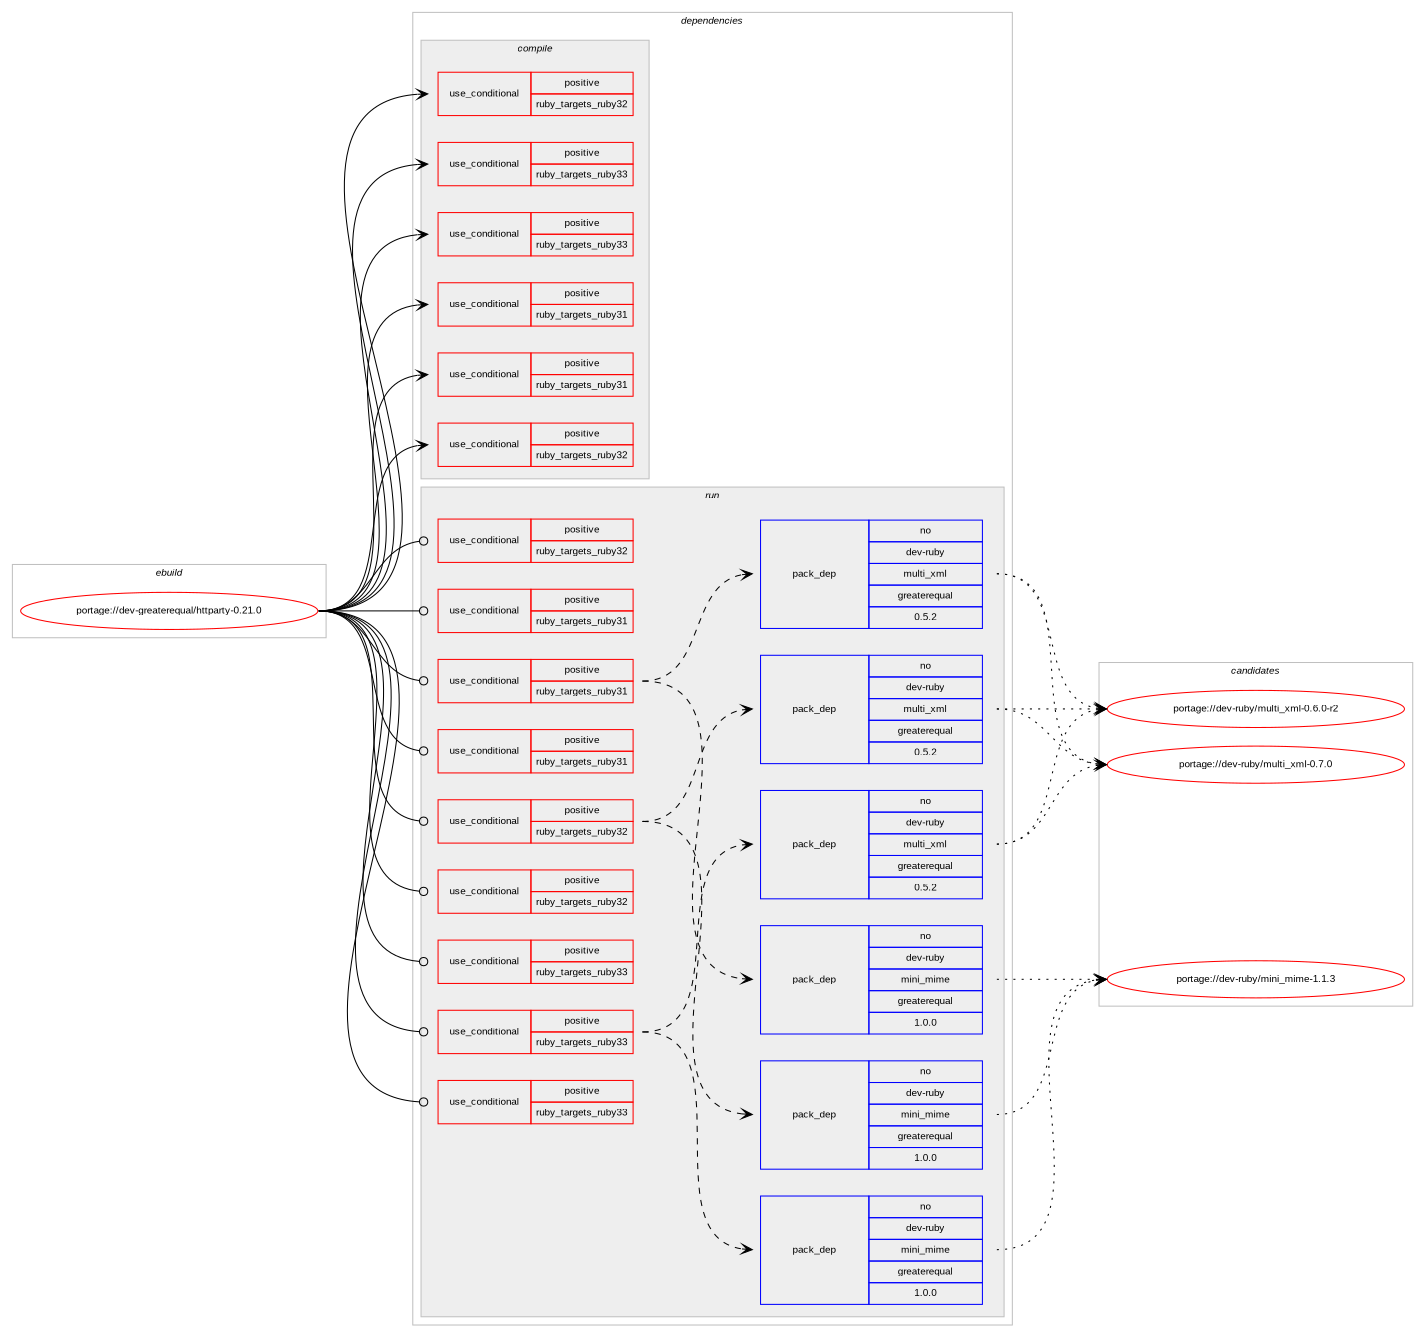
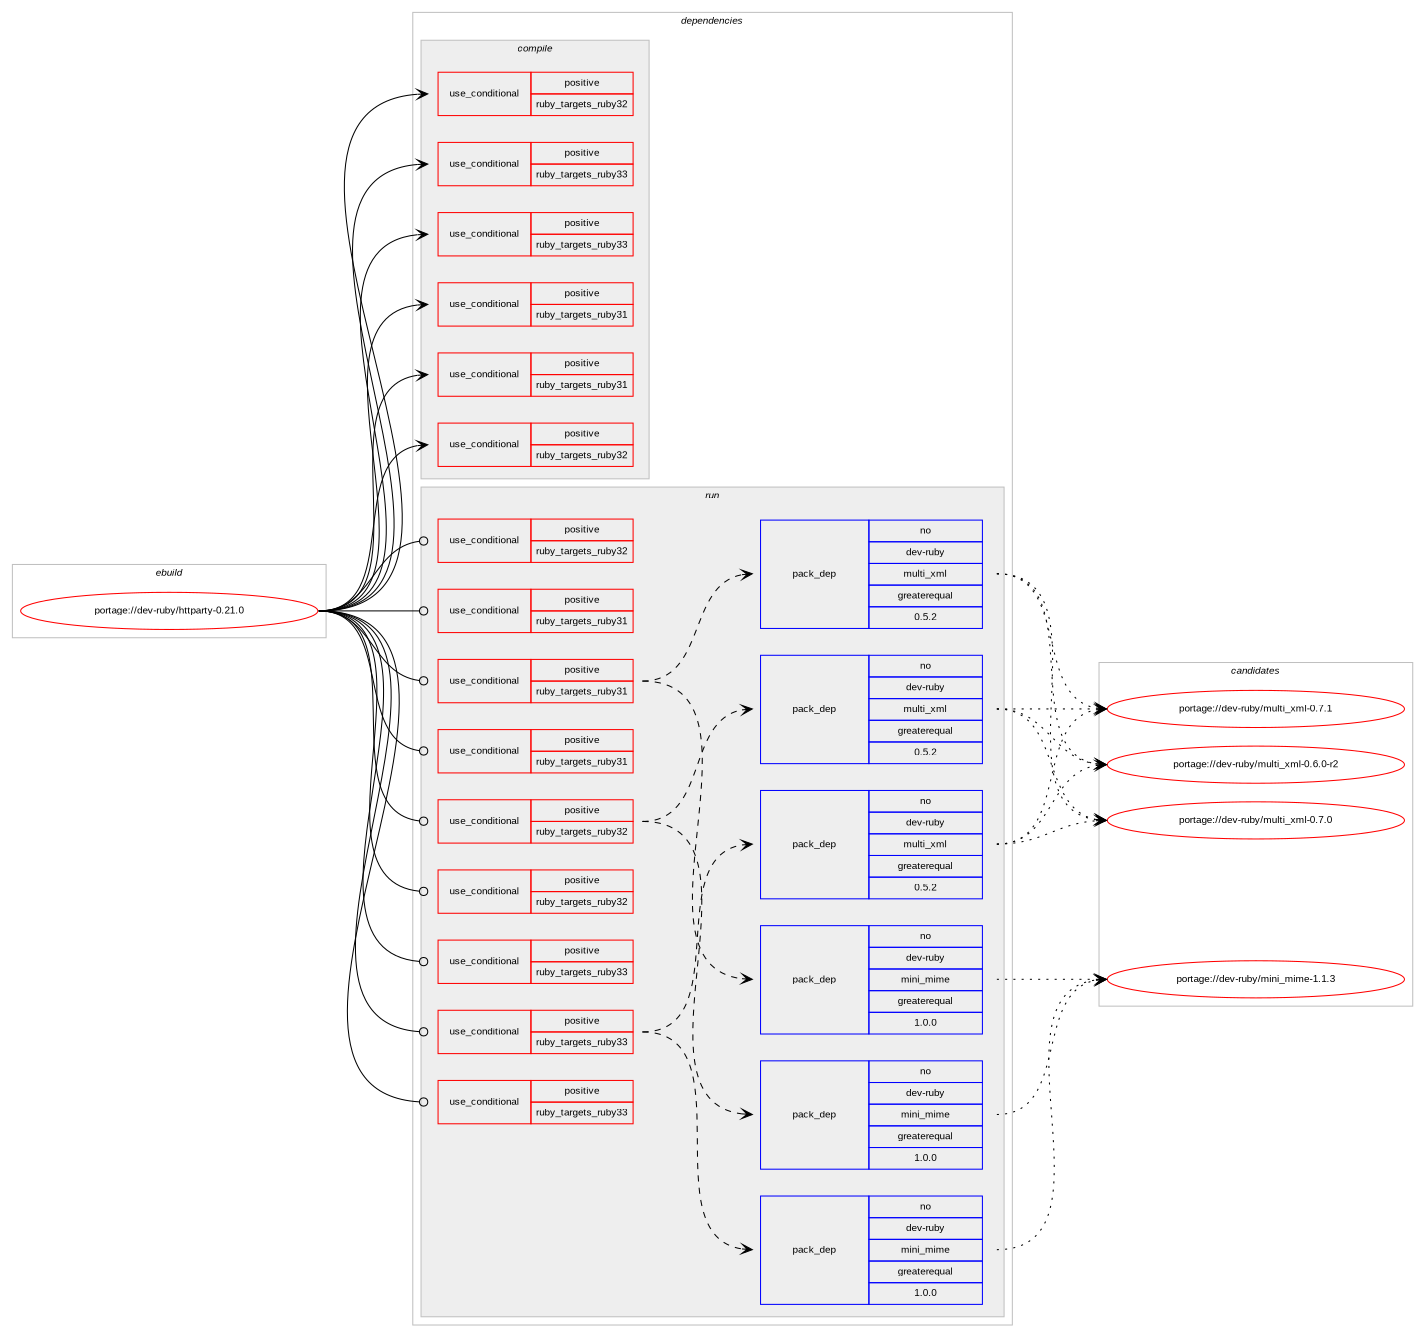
node "portage://dev-greaterequal/httparty-0.21.0": label "portage://dev-greaterequal/httparty-0.21.0" -> "portage://dev-ruby/httparty-0.21.0"
node "portage://dev-ruby/multi_xml-0.7.1": added
